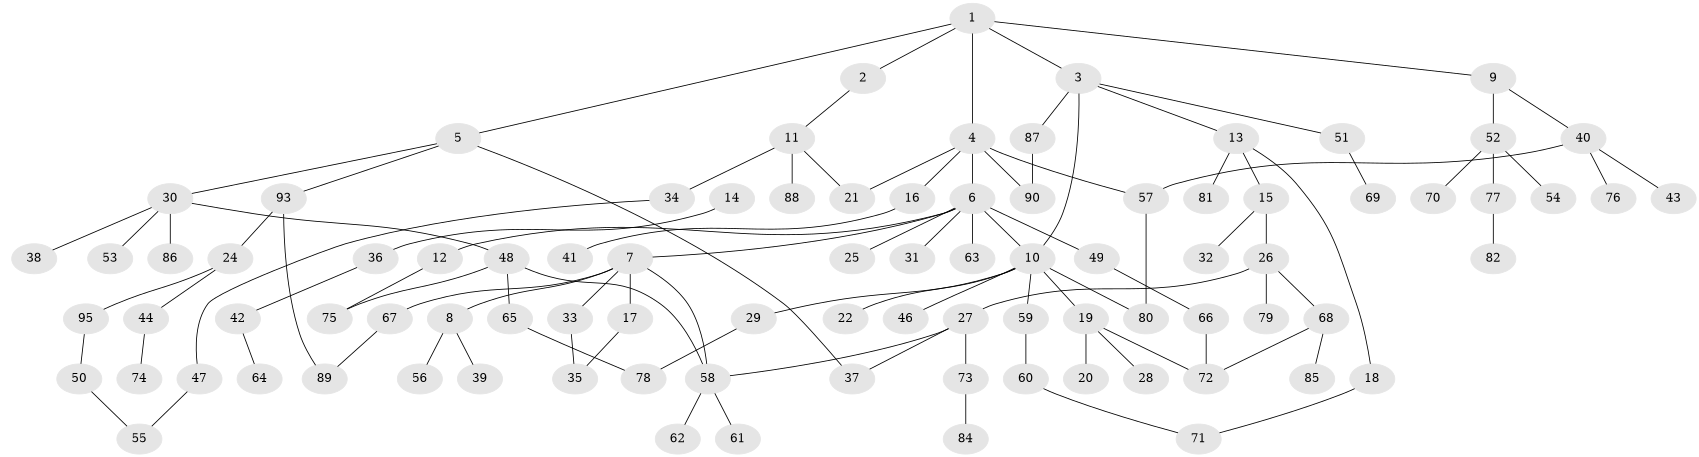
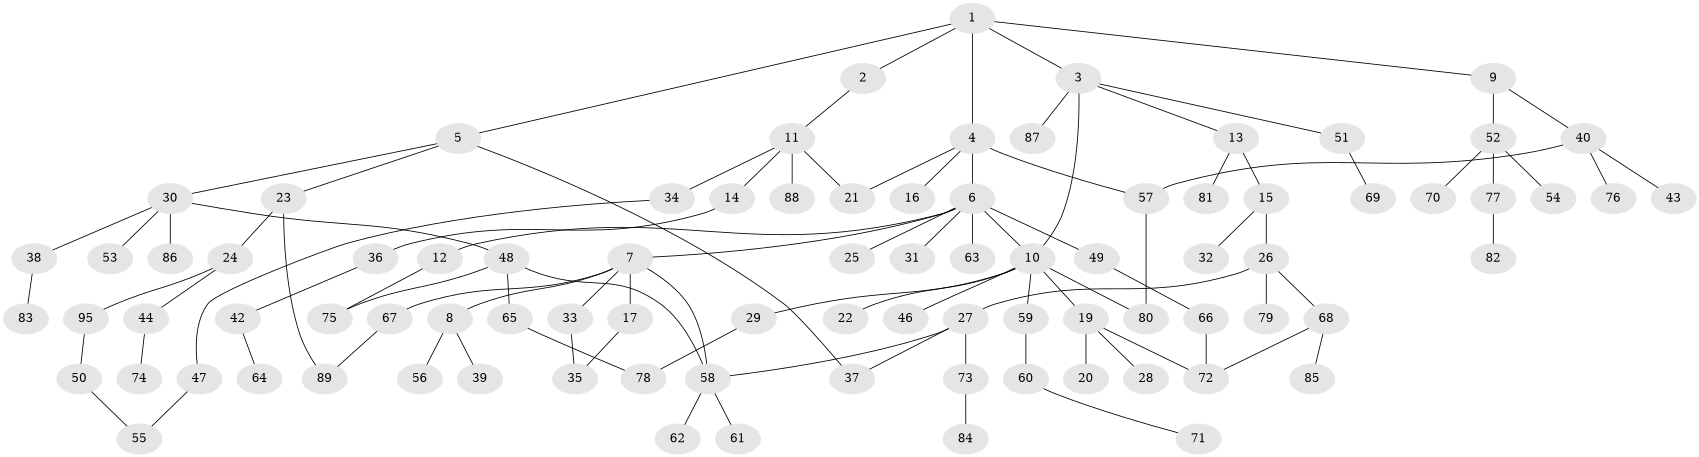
edge "11" -- "14": added
node "93": label "93" -> "23"
node "90": removed
node "41": removed
node "83": added
node "18": removed
